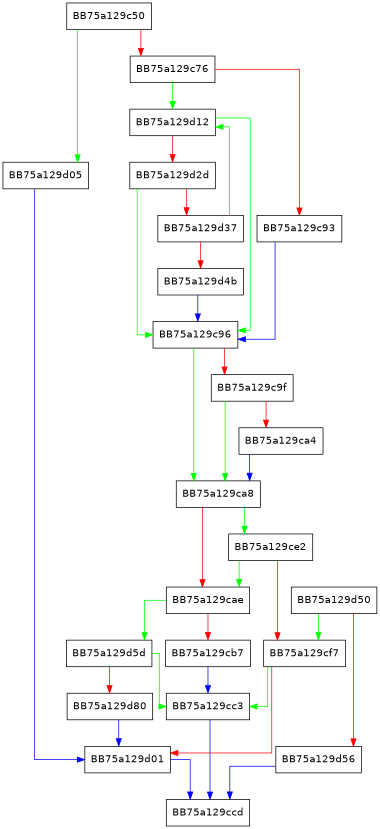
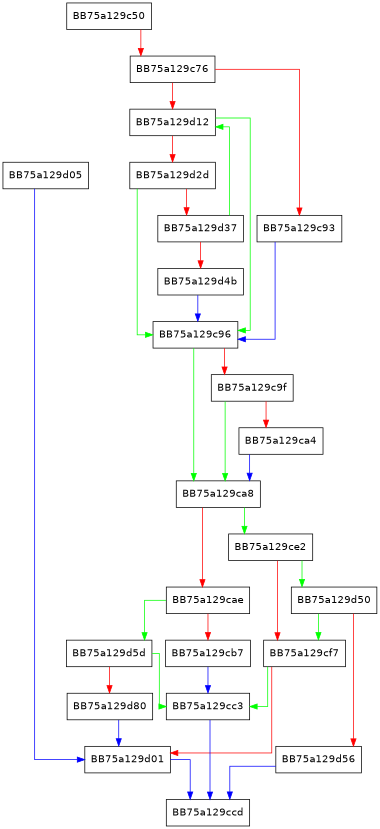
edge "BB75a129c50" -> "BB75a129d05": removed
edge "BB75a129c76" -> "BB75a129d12": color green -> red
edge "BB75a129ce2" -> "BB75a129cae": now "BB75a129ce2" -> "BB75a129d50"
